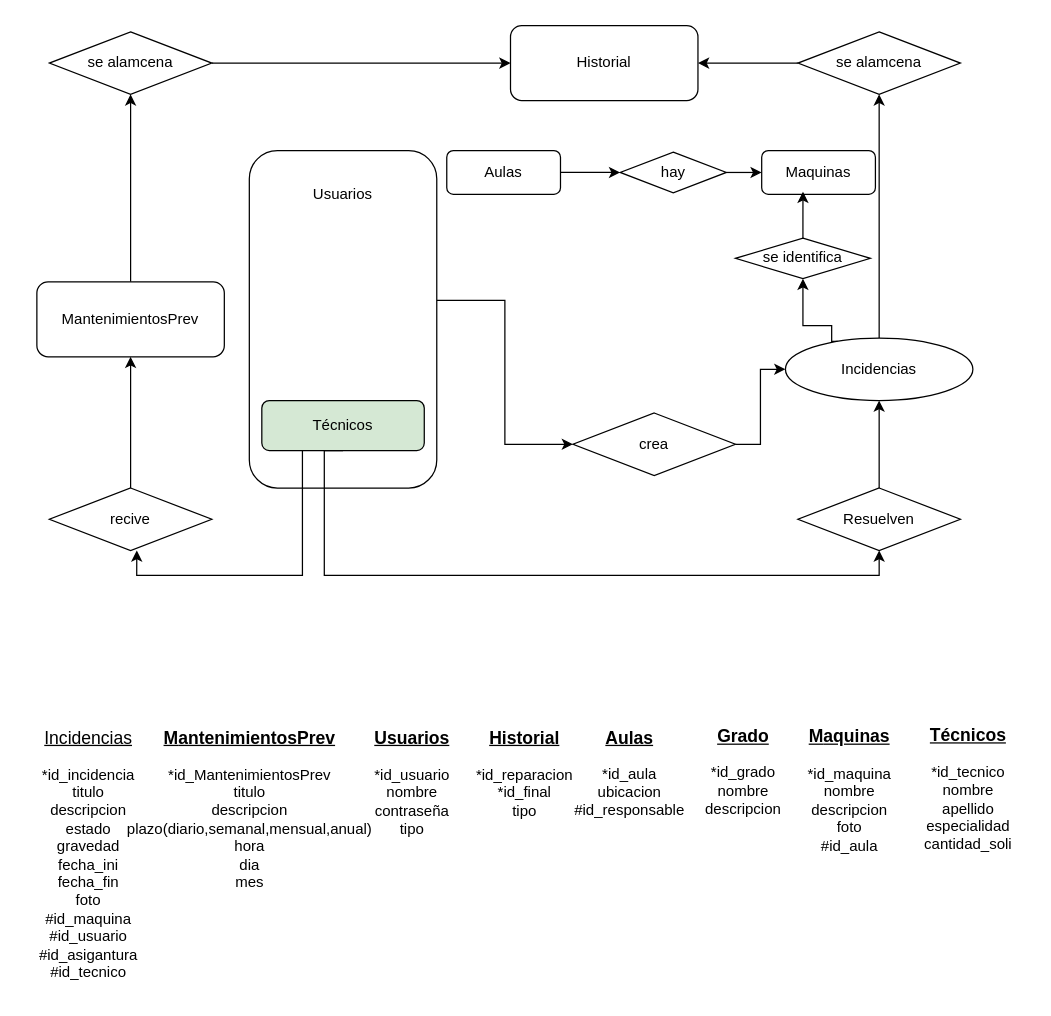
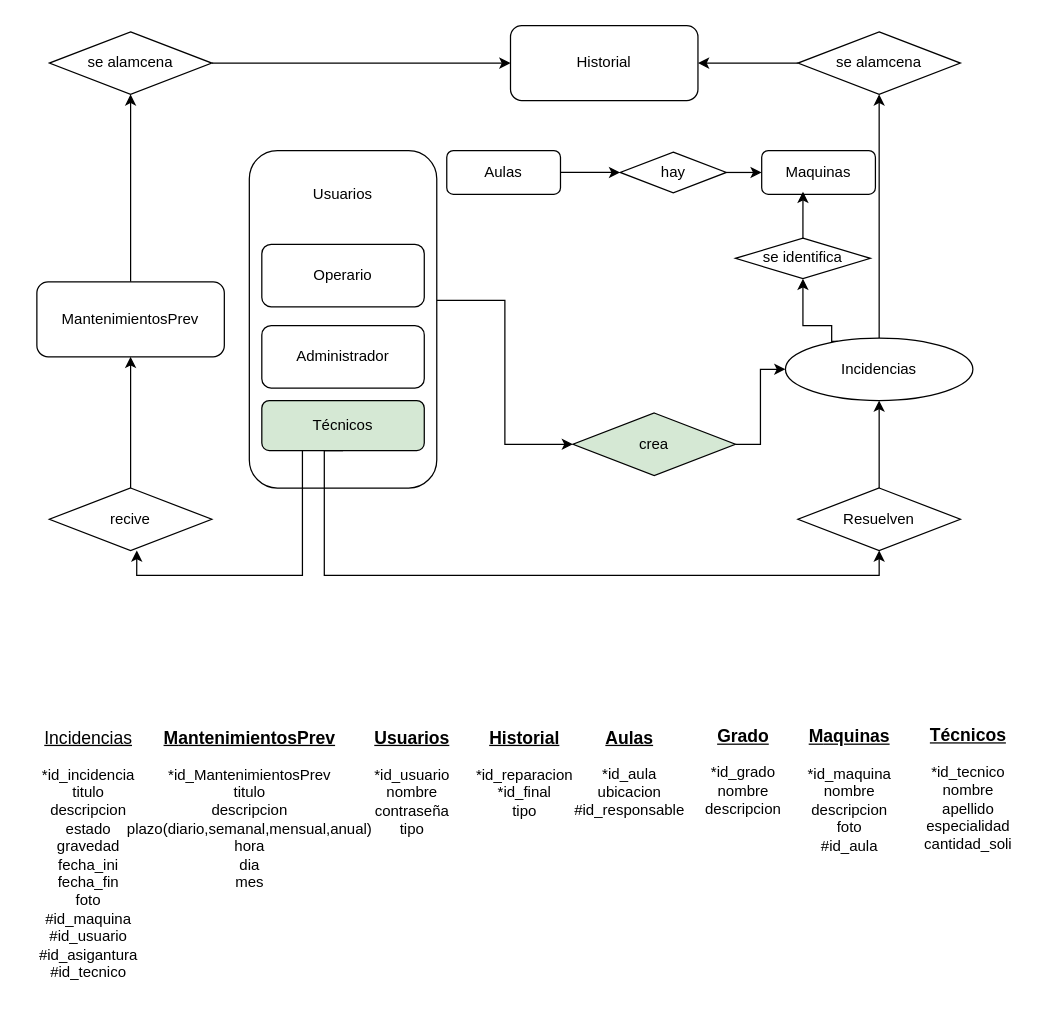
node "Operario": added
node "Administrador": added
node "crea": fillcolor #ffffff -> #d5e8d4
